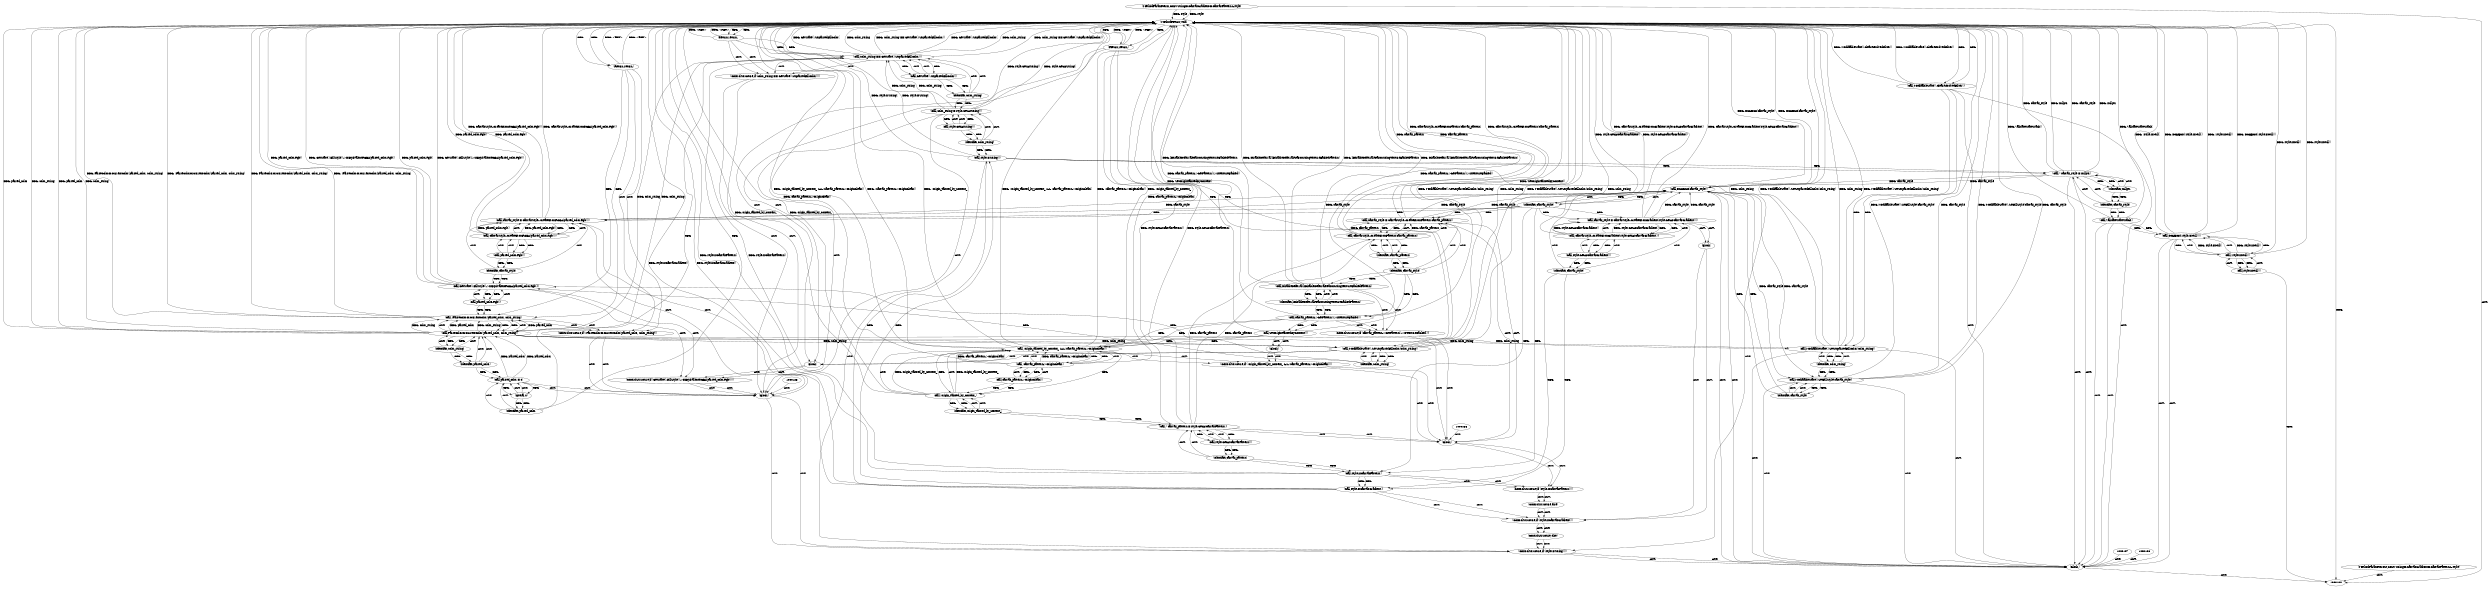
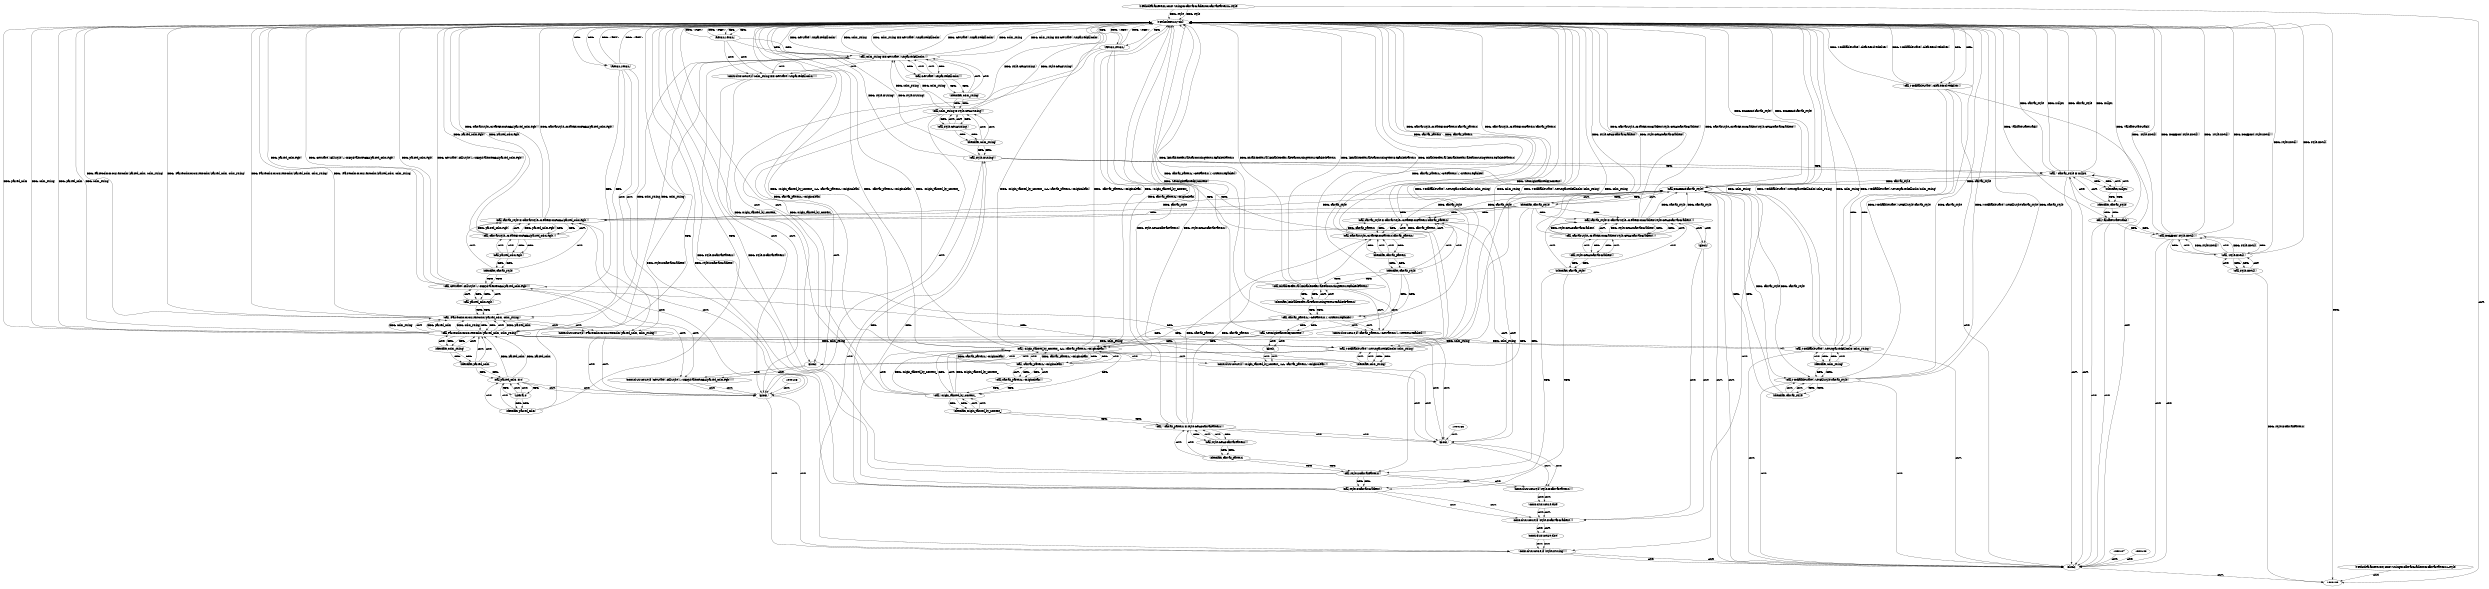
edge "(Call,style.IsNull())" -> "1000100": label "CFG: " -> "DDG: style.IsCanvasPattern()"
